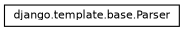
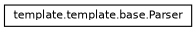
node "django.template.base.Parser": label "django.template.base.Parser" -> "template.template.base.Parser"
